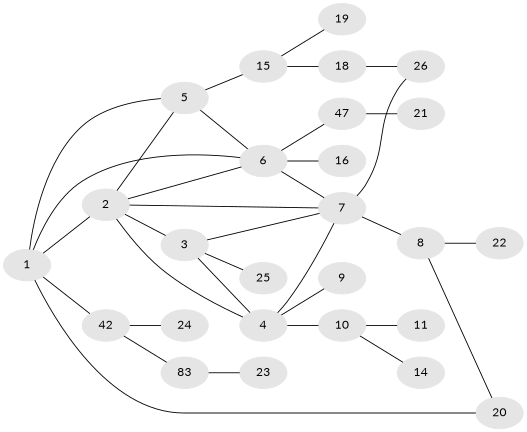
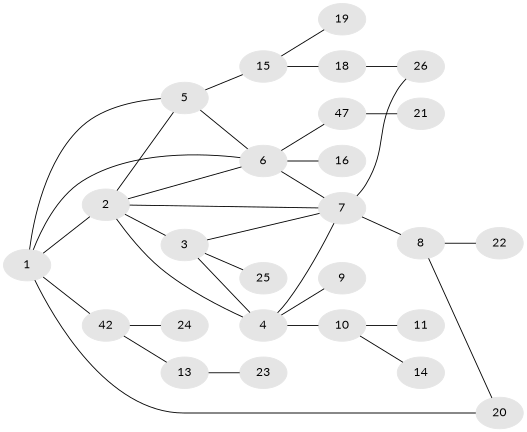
node "83": label "83" -> "13"
